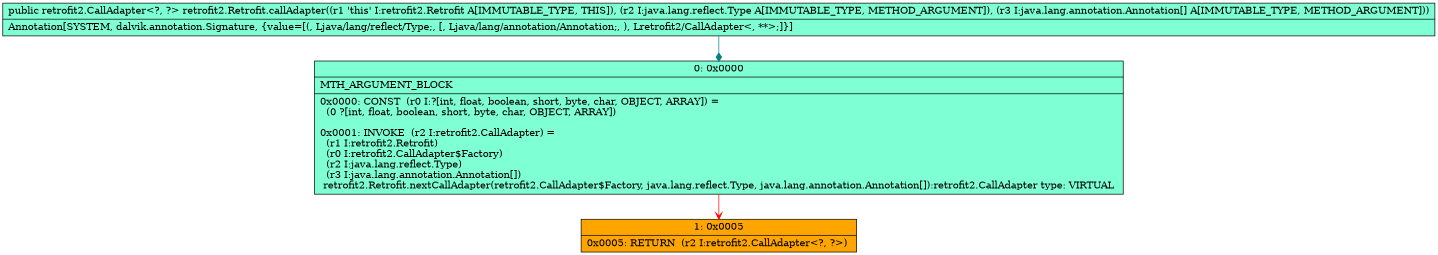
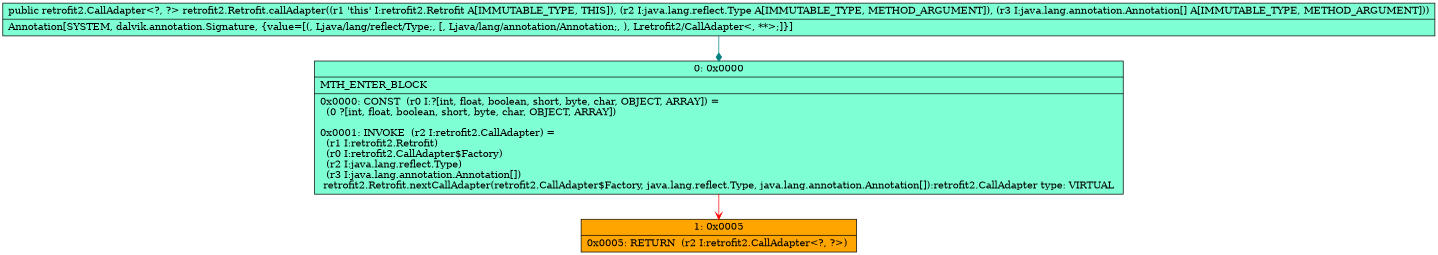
node "0: 0x0000": text "MTH_ARGUMENT_BLOCK" -> "MTH_ENTER_BLOCK"
